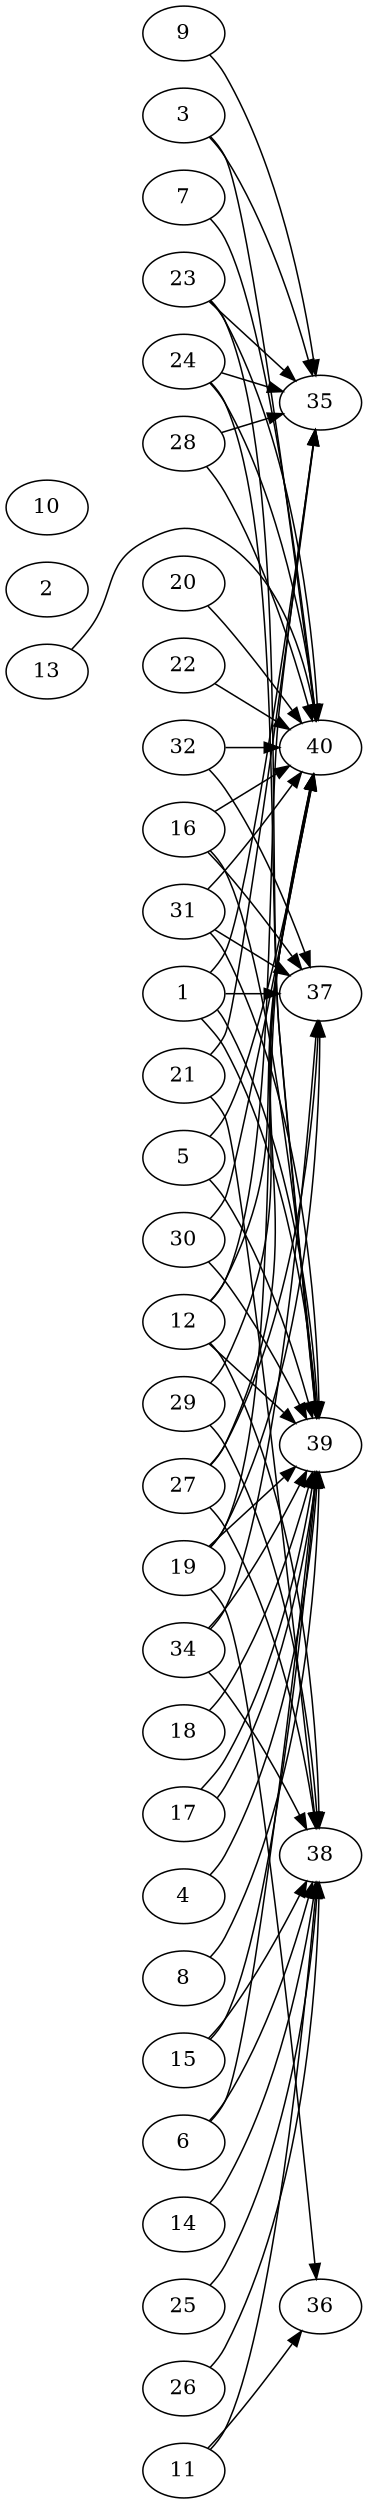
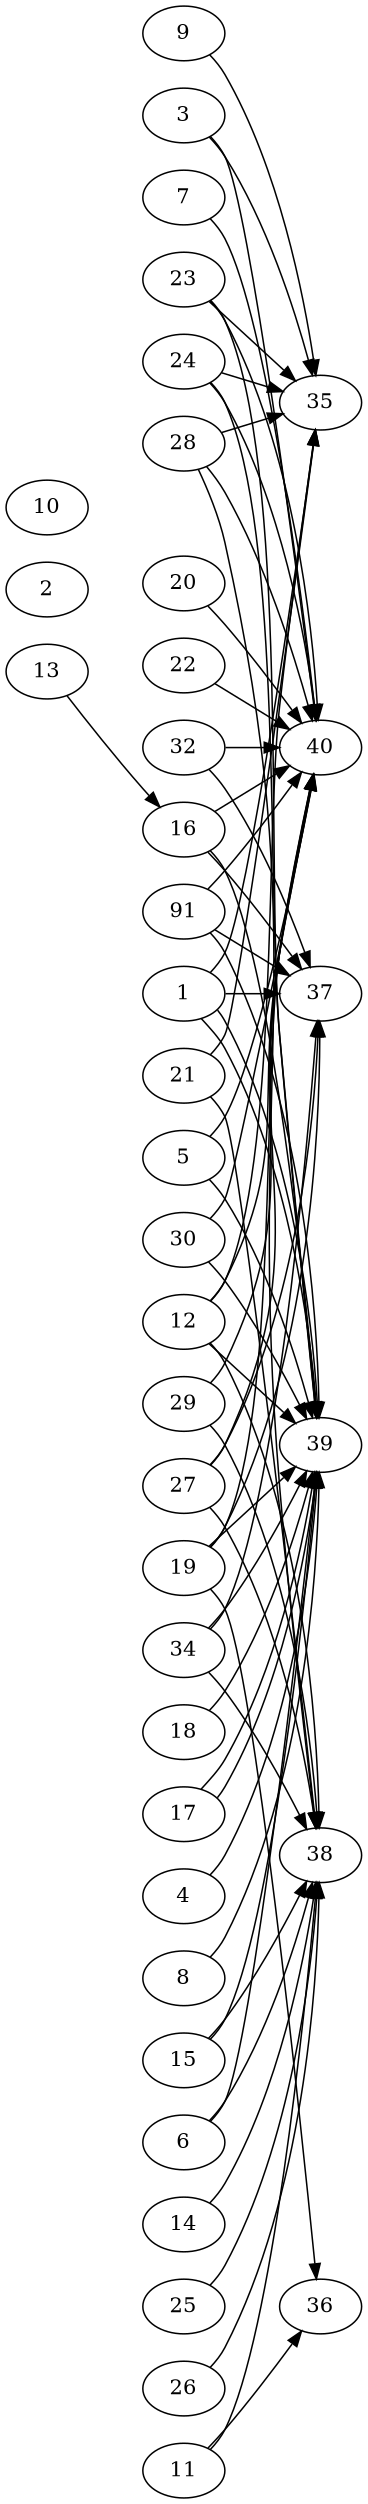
edge "13" -> "40": now "13" -> "16"
node "31": label "31" -> "91"
edge "28" -> "38": added
